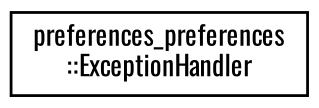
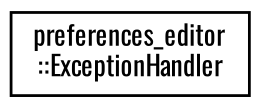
node "preferences_preferences ::ExceptionHandler": label "preferences_preferences ::ExceptionHandler" -> "preferences_editor ::ExceptionHandler"
